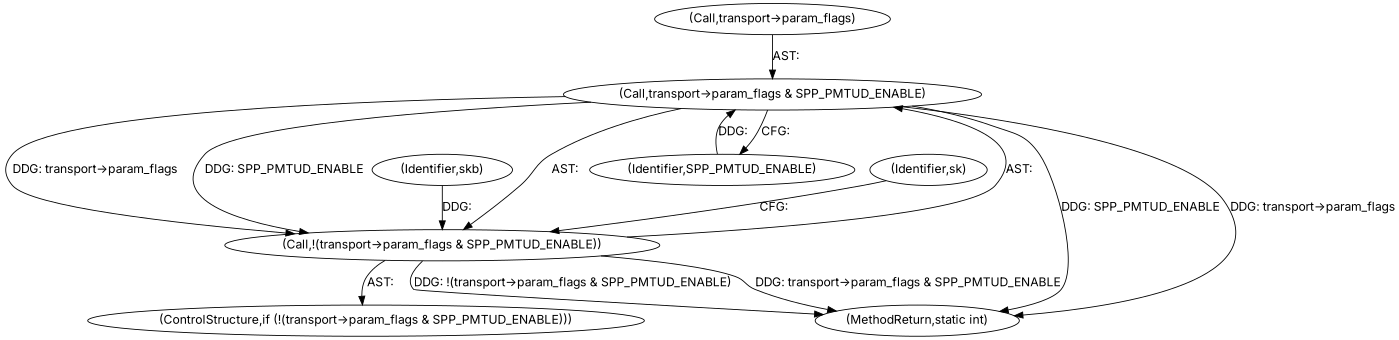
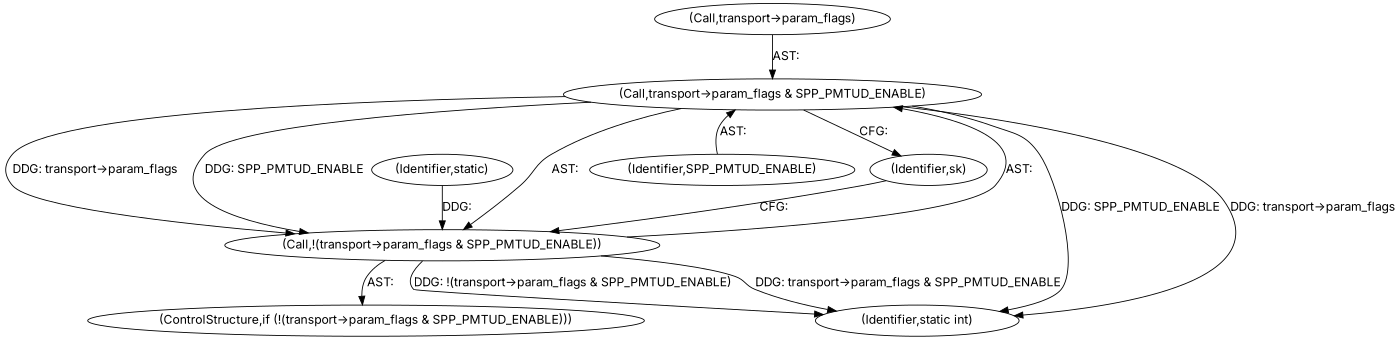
edge "(Call,transport->param_flags & SPP_PMTUD_ENABLE)" -> "(Identifier,SPP_PMTUD_ENABLE)": now "(Call,transport->param_flags & SPP_PMTUD_ENABLE)" -> "(Identifier,sk)"
edge "(Identifier,SPP_PMTUD_ENABLE)" -> "(Call,transport->param_flags & SPP_PMTUD_ENABLE)": label "DDG: " -> "AST: "
node "(Identifier,skb)": label "(Identifier,skb)" -> "(Identifier,static)"
node "(MethodReturn,static int)": label "(MethodReturn,static int)" -> "(Identifier,static int)"
